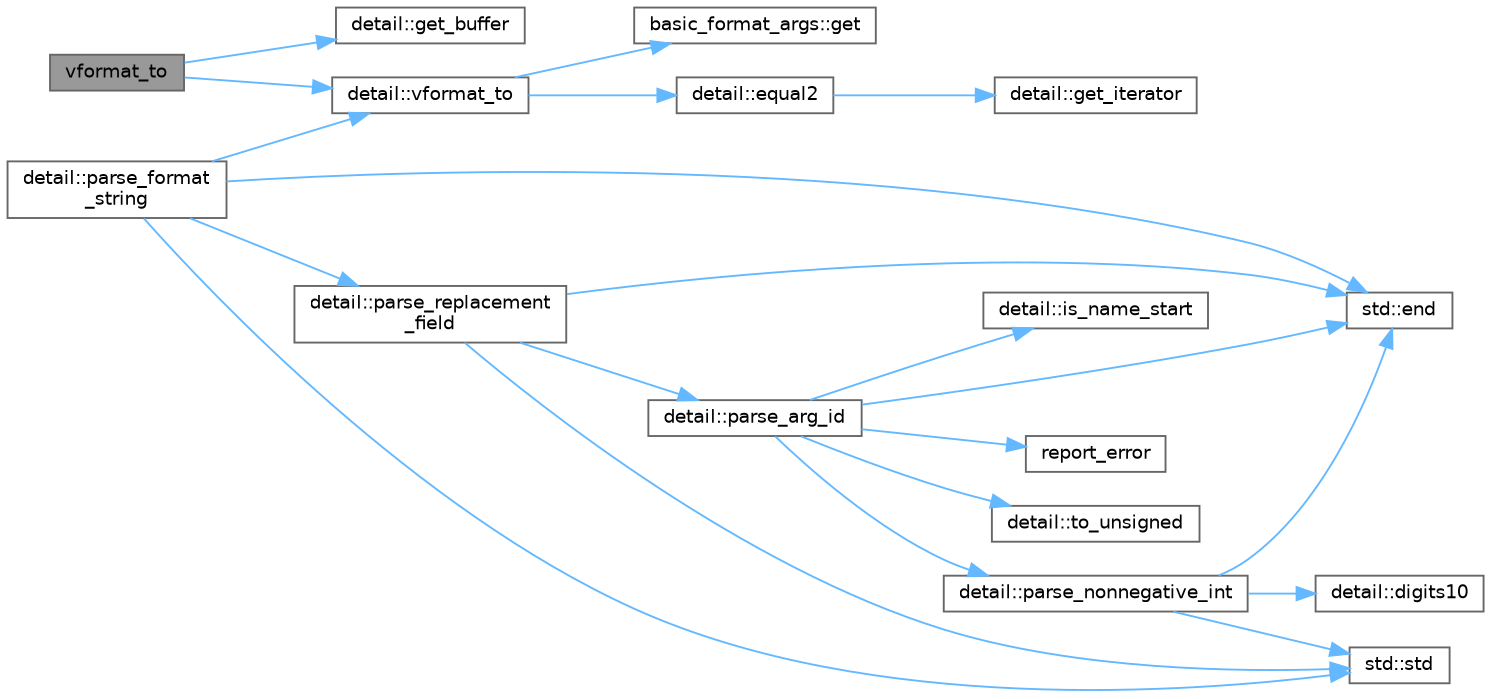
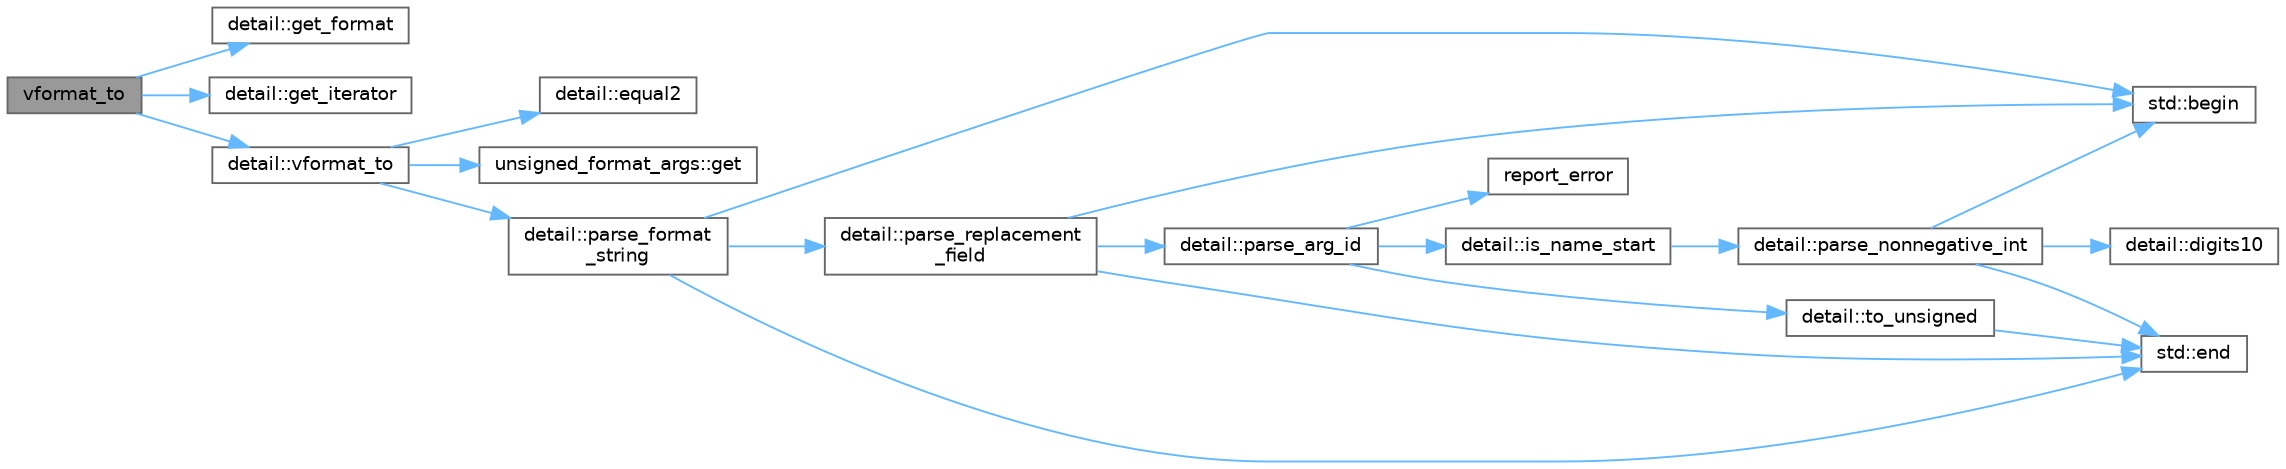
node "detail::get_buffer": label "detail::get_buffer" -> "detail::get_format"
node "basic_format_args::get": label "basic_format_args::get" -> "unsigned_format_args::get"
edge "detail::equal2" -> "detail::get_iterator": now "vformat_to" -> "detail::get_iterator"
edge "detail::parse_format _string" -> "detail::vformat_to": reversed
edge "detail::parse_arg_id" -> "std::end": now "detail::to_unsigned" -> "std::end"
edge "detail::parse_arg_id" -> "detail::parse_nonnegative_int": now "detail::is_name_start" -> "detail::parse_nonnegative_int"
node "std::std": label "std::std" -> "std::begin"
